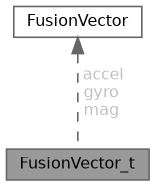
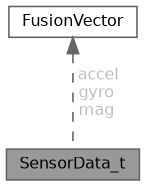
node "FusionVector_t": label "FusionVector_t" -> "SensorData_t"
